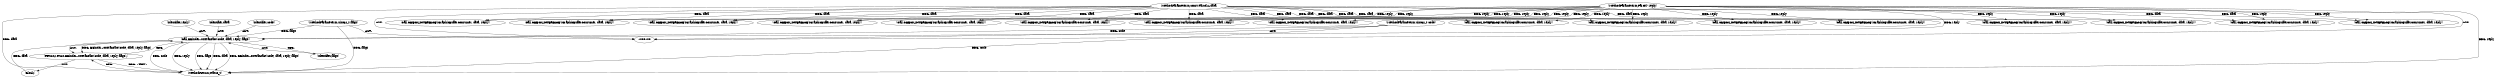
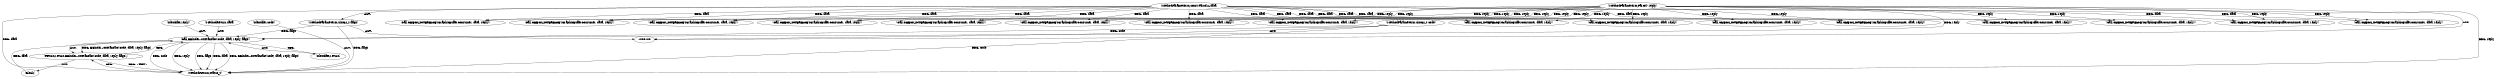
edge "(MethodParameterIn,const Parcel& data)" -> "1000100": now "(MethodParameterIn,const Parcel& data)" -> "(MethodParameterIn,uint32_t flags)"
node "(Identifier,data)": label "(Identifier,data)" -> "(MethodReturn,data)"
edge "(Identifier,code)" -> "(Call,BBinder::onTransact(code, data, reply, flags))": now "(Identifier,code)" -> "(MethodReturn,status_t)"
node "(Identifier,flags)": label "(Identifier,flags)" -> "(Identifier,return)"
